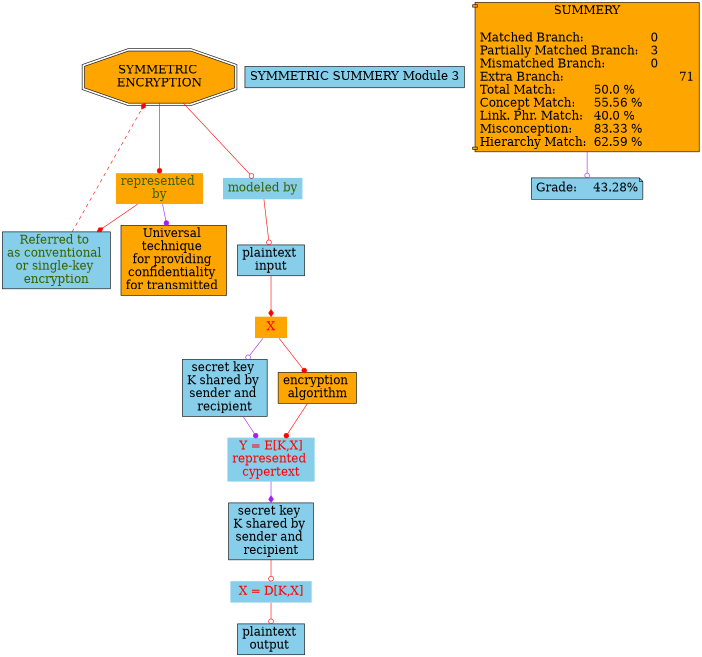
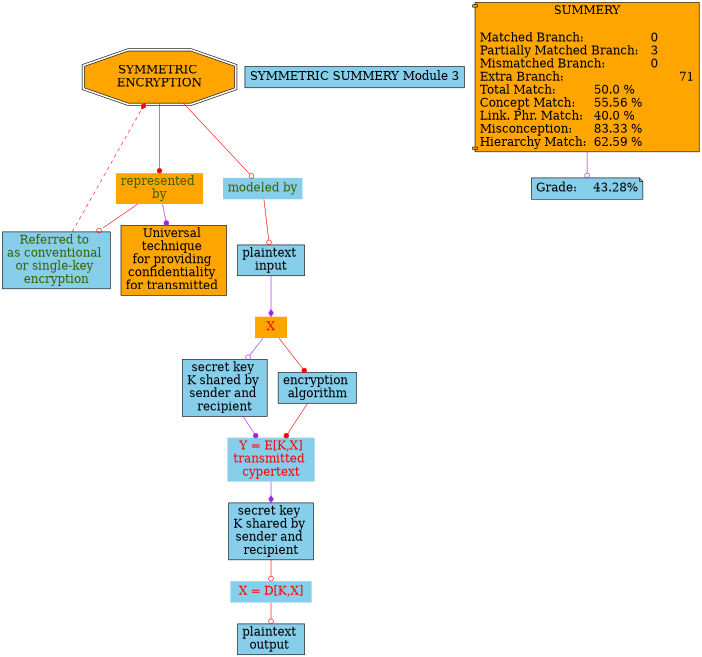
edge "represented by" -> "Referred to as conventional or single-key encryption": arrowhead diamond -> odot
edge "plaintext input" -> "X": color red -> purple
node "encryption algorithm": fillcolor orange -> skyblue
node "Y = E[K,X] represented cypertext": label "Y = E[K,X] represented cypertext" -> "Y = E[K,X] transmitted cypertext"
